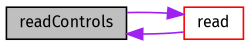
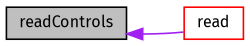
edge "readControls" -> "read": removed
